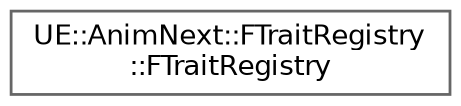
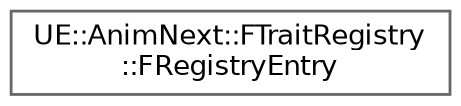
node "UE::AnimNext::FTraitRegistry ::FTraitRegistry": label "UE::AnimNext::FTraitRegistry ::FTraitRegistry" -> "UE::AnimNext::FTraitRegistry ::FRegistryEntry"
